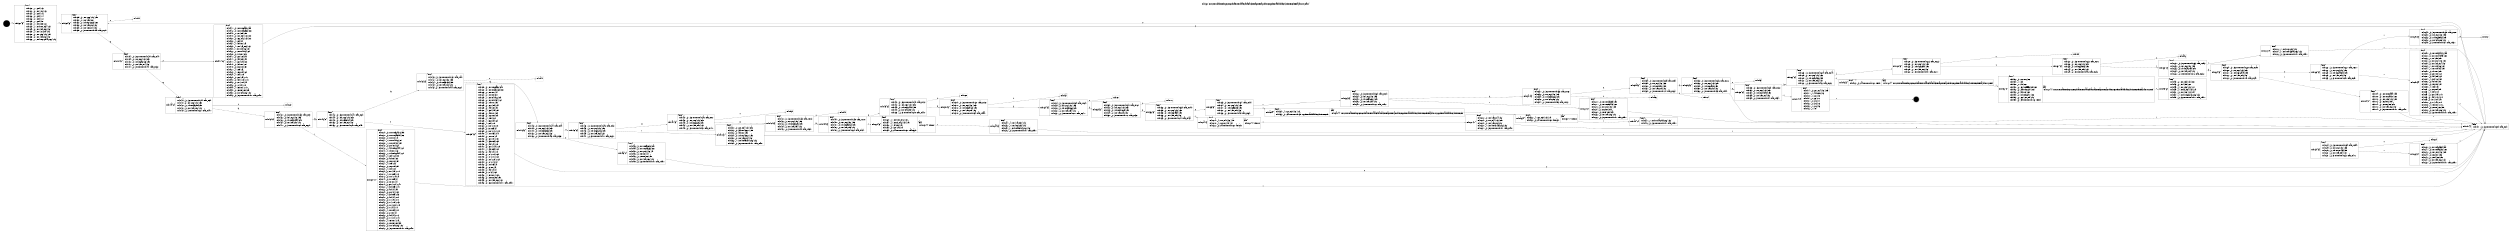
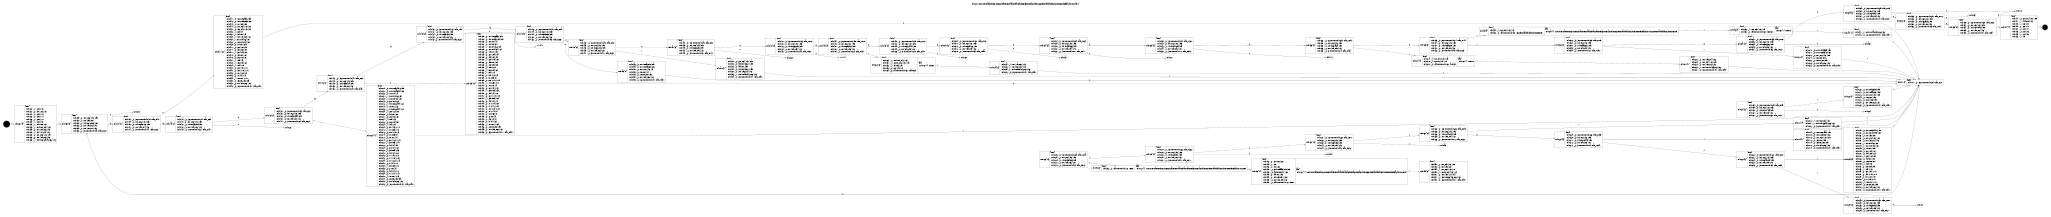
edge "0x4015ec [25]" -> "0x401605 [25]": now "0x4015ec [25]" -> "0x401724"
edge "0x4015d3 [25]" -> "0x401d71 [5]": now "0x401a41 [12]" -> "0x401d71 [5]"
